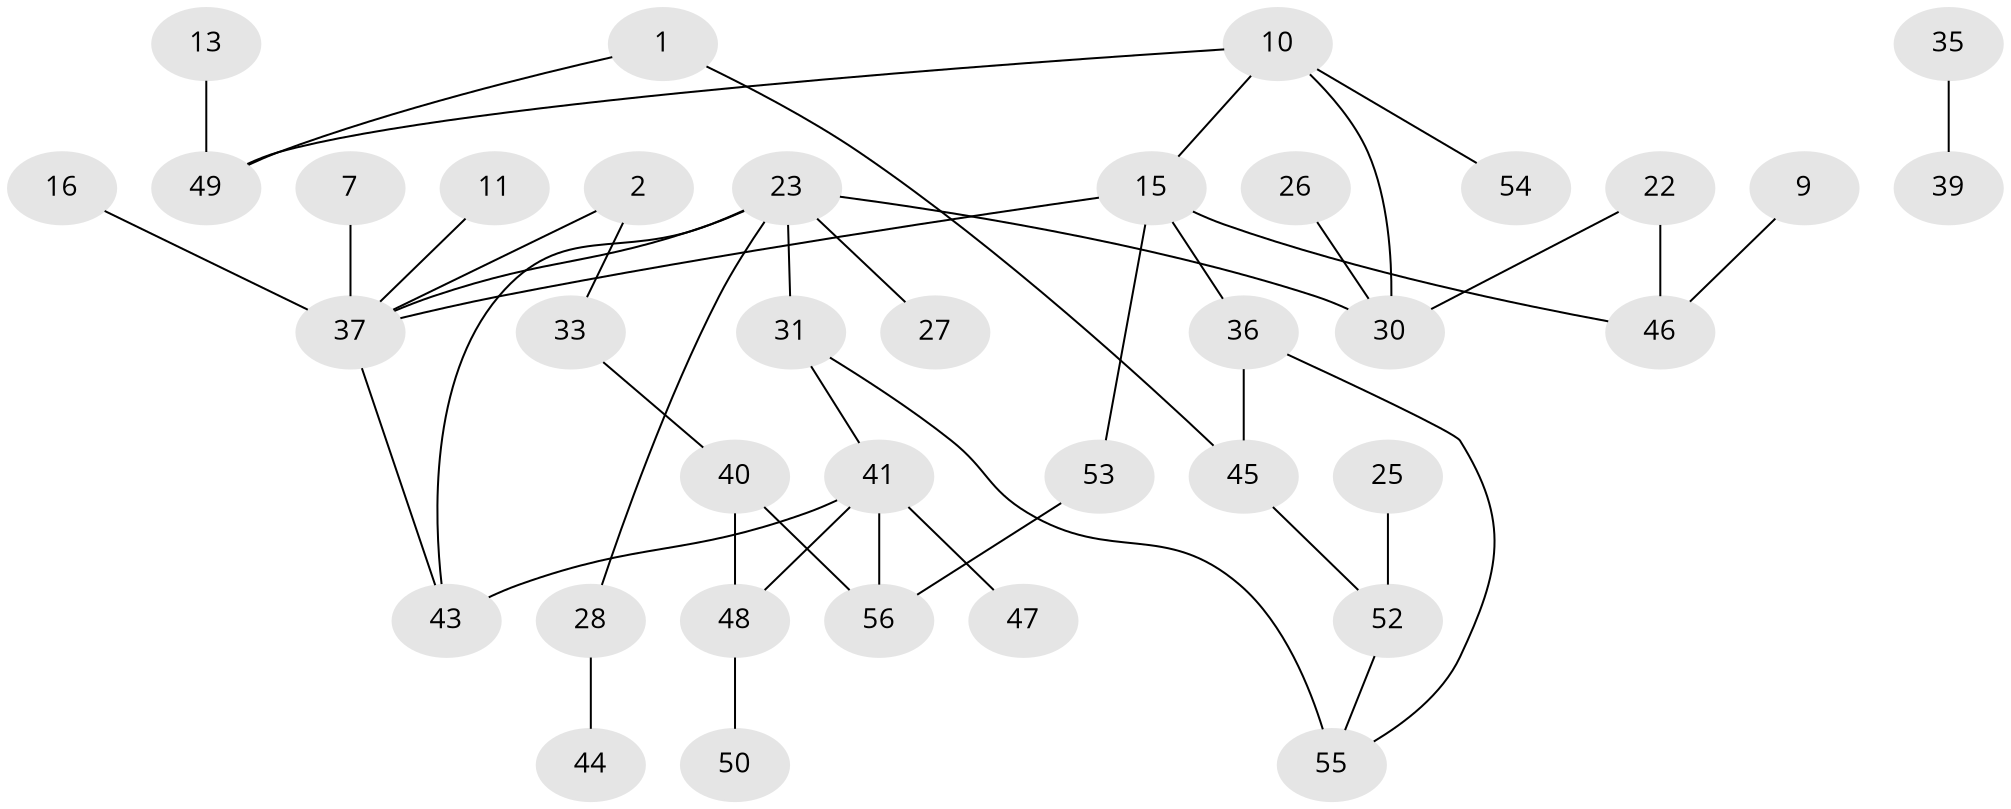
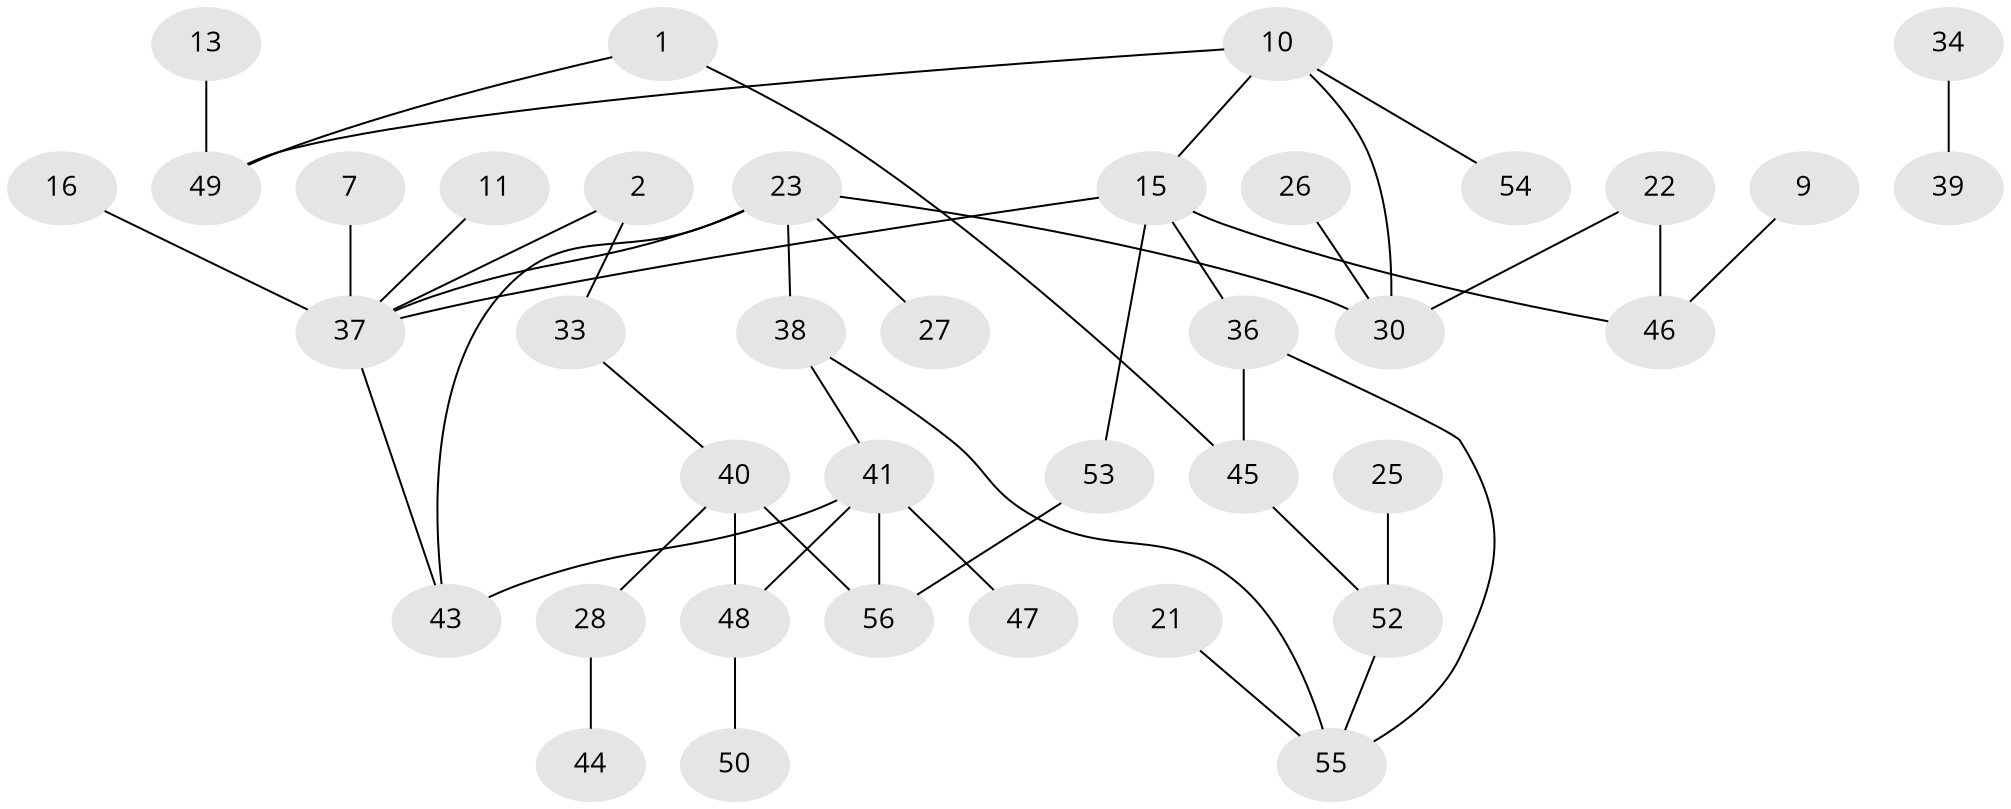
node "35": label "35" -> "34"
node "31": label "31" -> "38"
edge "23" -- "28": now "40" -- "28"
node "21": added
